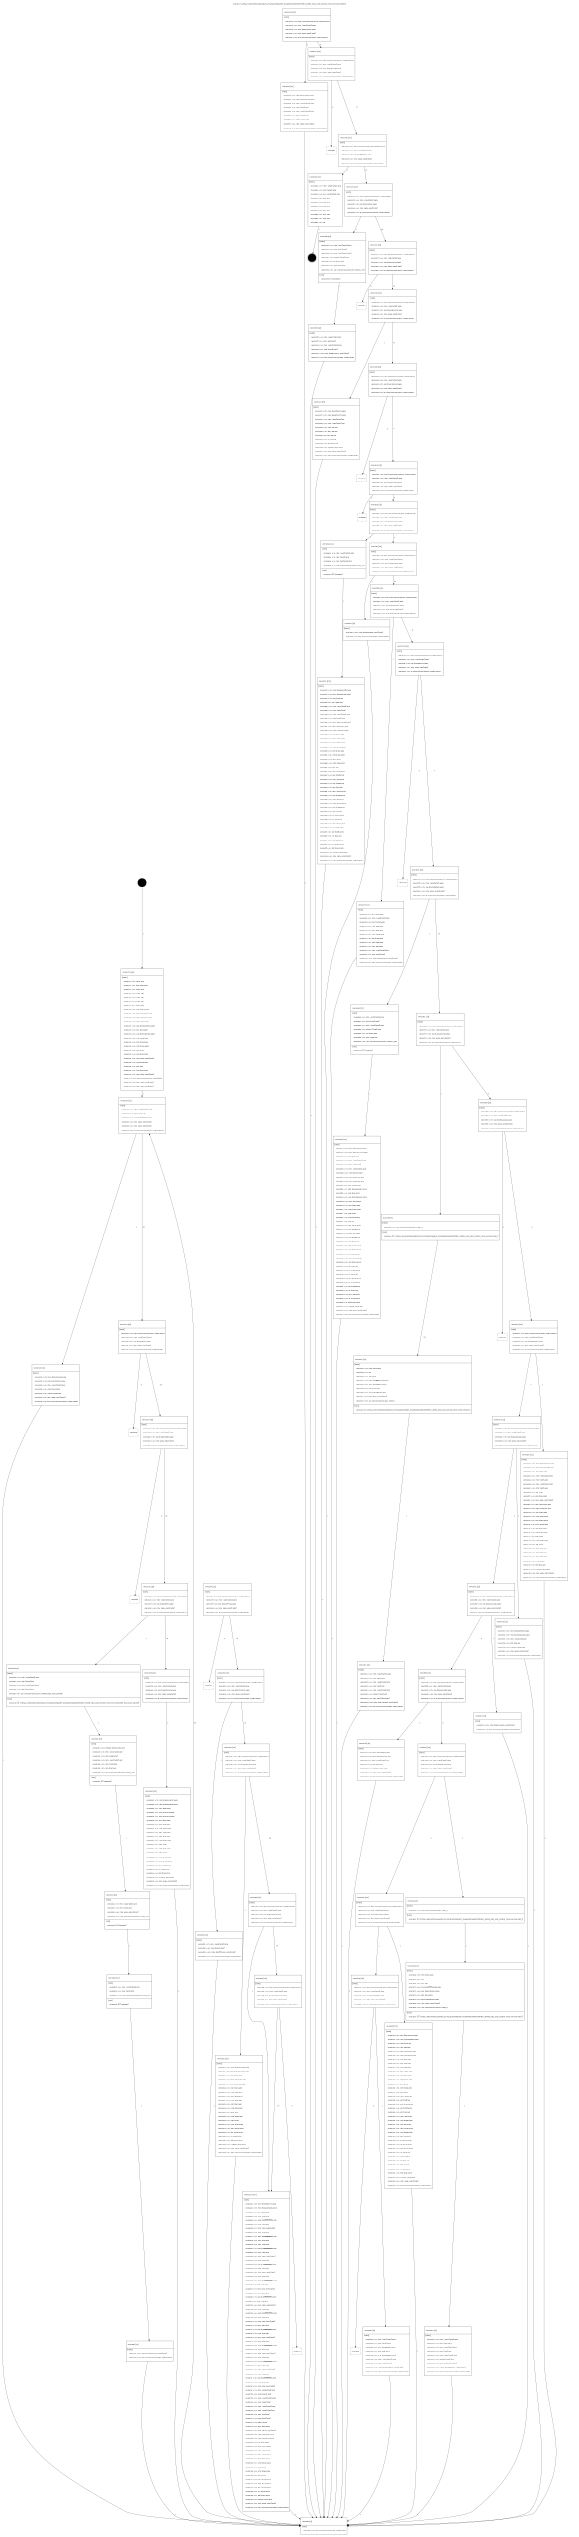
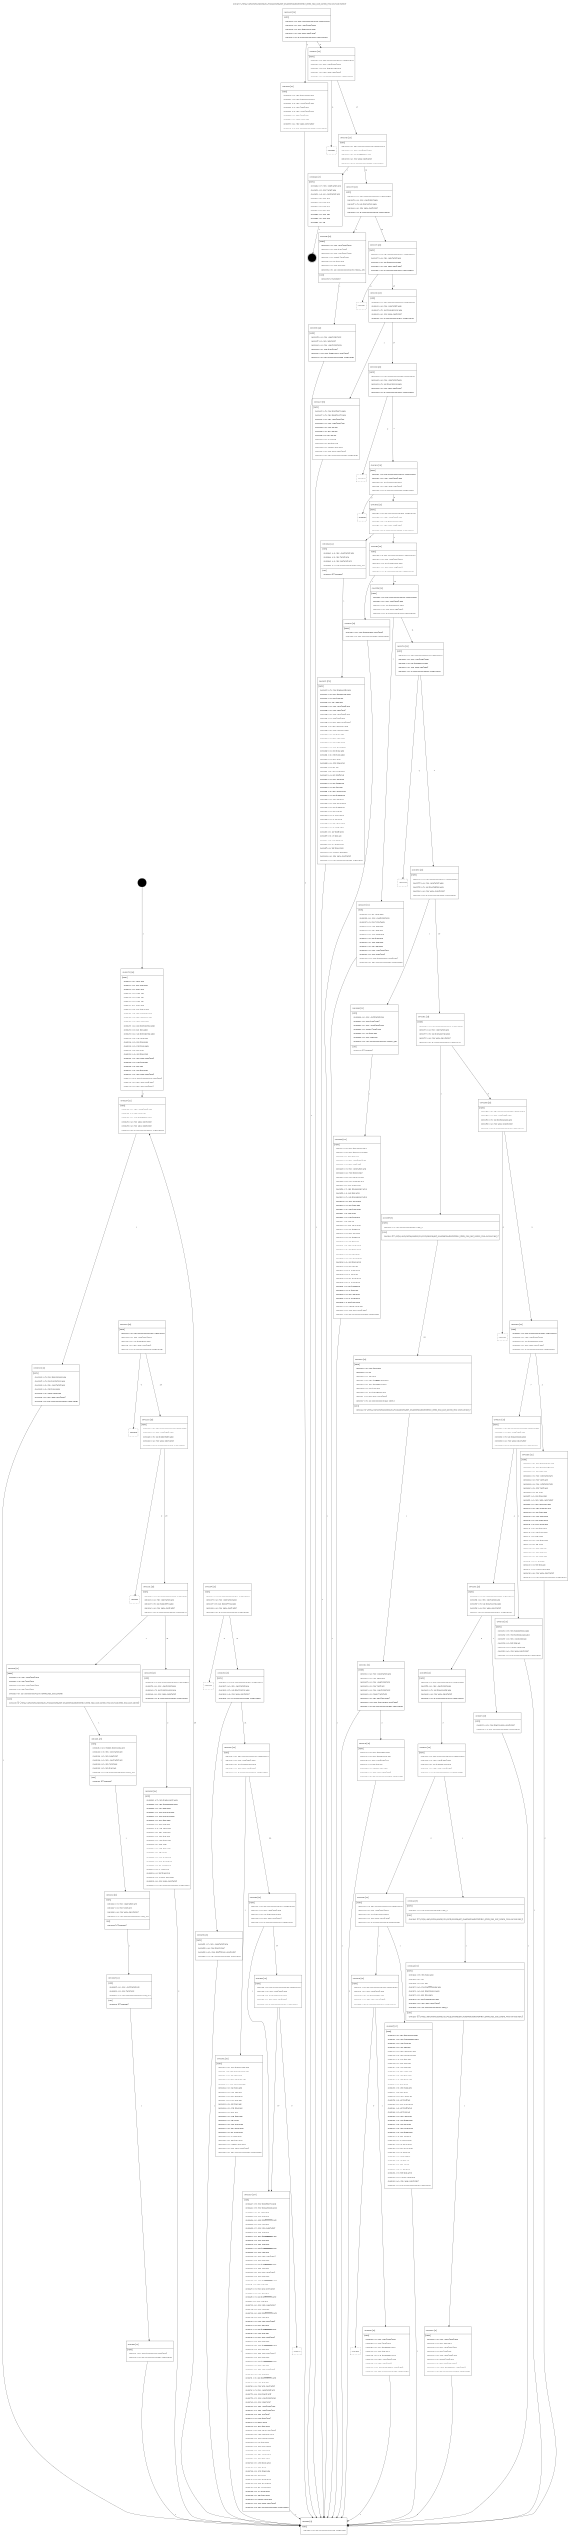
edge "0x4012e4 [32]" -> "0x401304 [28]": removed, label "25"
edge "0x4015f8 [28]" -> "0x401c45 [30]": now "0x4019cc [41]" -> "0x401c45 [30]"
